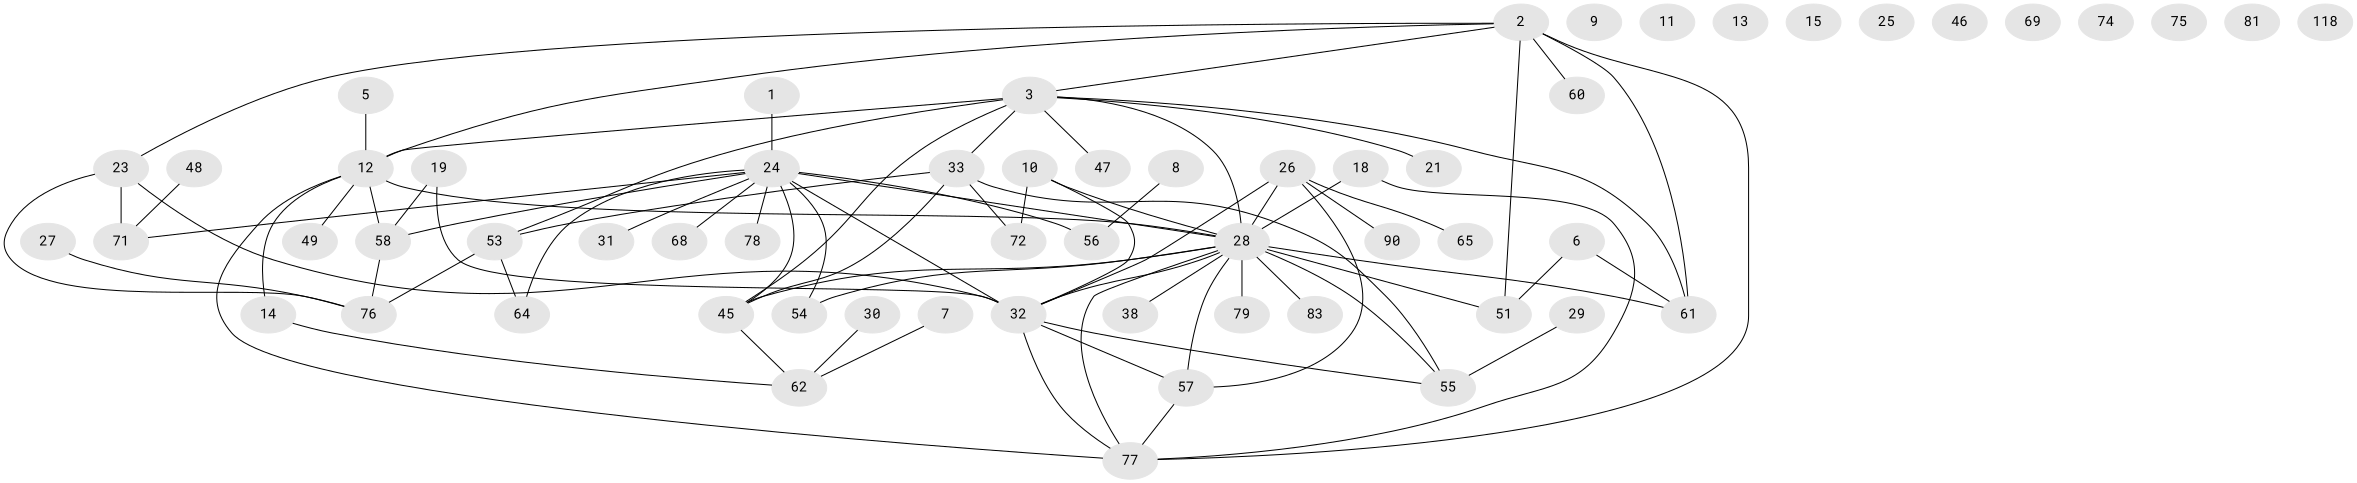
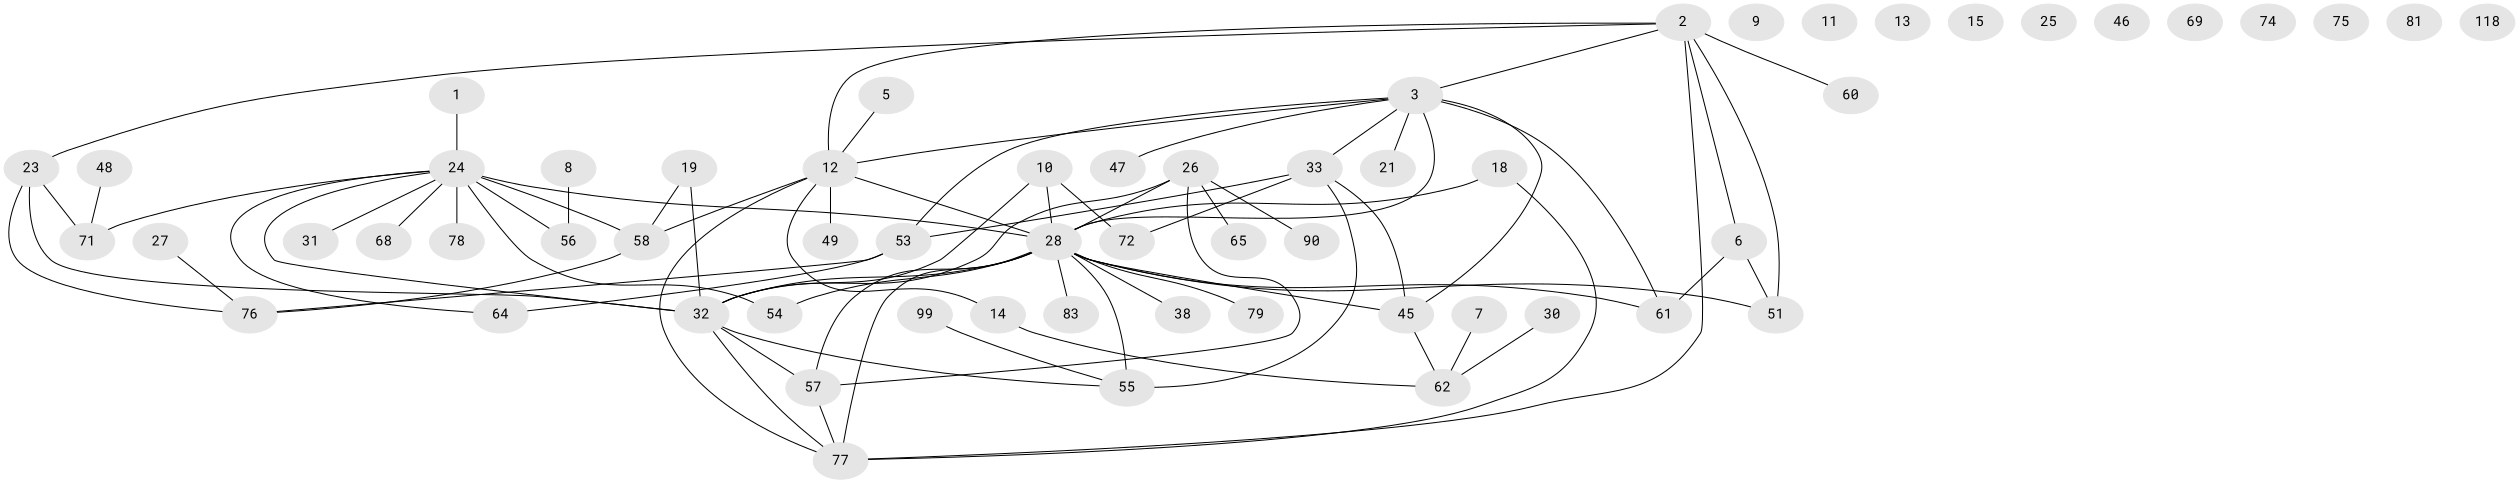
edge "2" -- "61": now "2" -- "6"
edge "24" -- "45": removed
node "29": label "29" -> "99"
